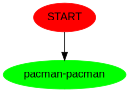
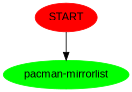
node "pacman-pacman": label "pacman-pacman" -> "pacman-mirrorlist"
